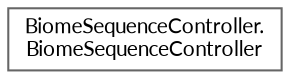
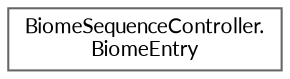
node "BiomeSequenceController. BiomeSequenceController": label "BiomeSequenceController. BiomeSequenceController" -> "BiomeSequenceController. BiomeEntry"
